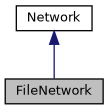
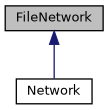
edge "FileNetwork" -> "Network": reversed
